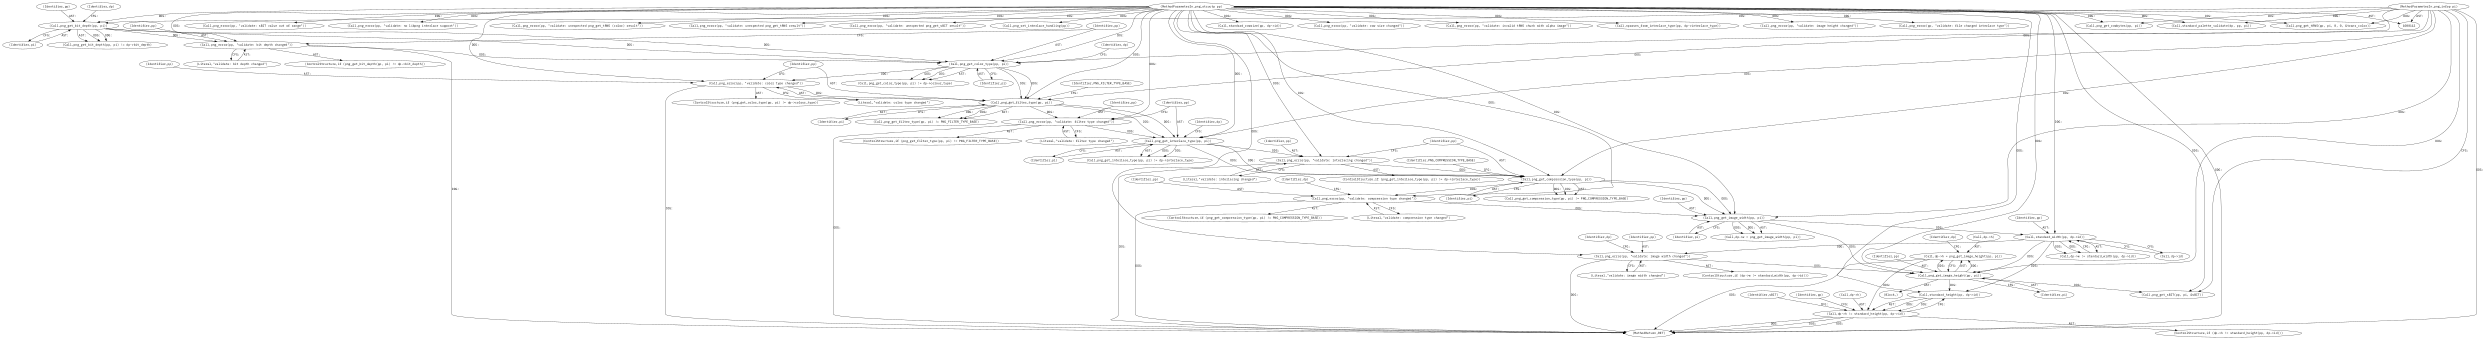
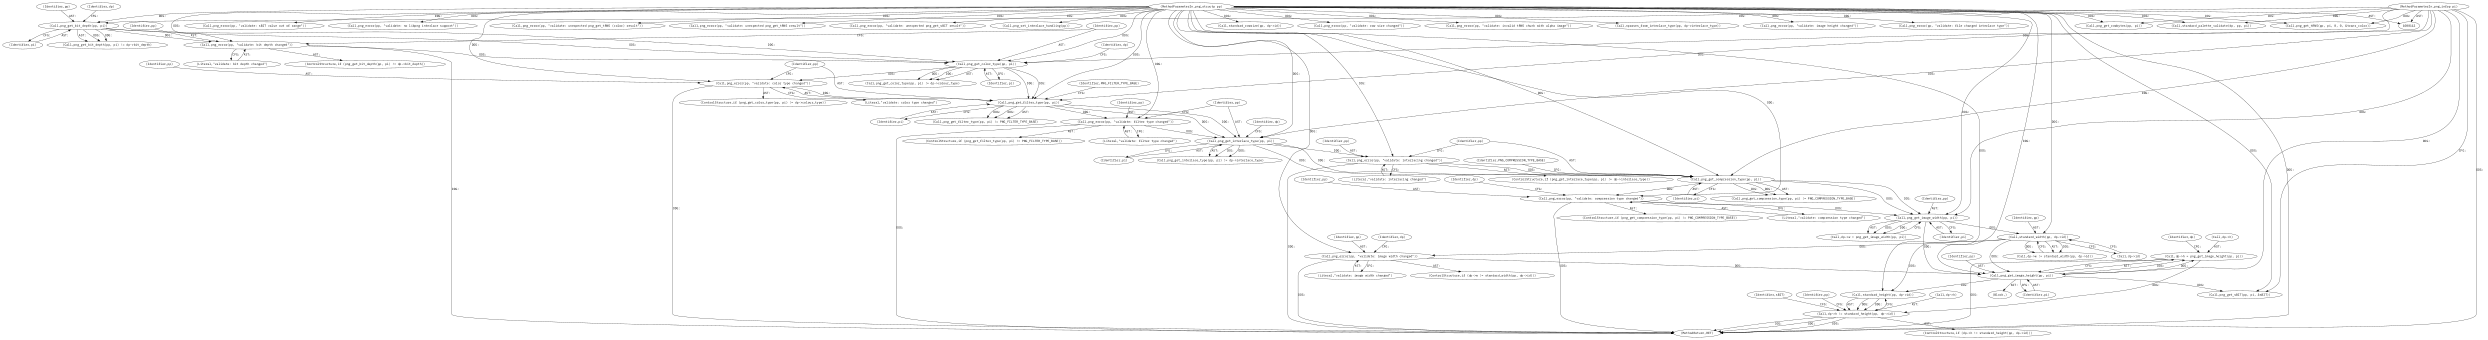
edge "(Call,dp->w = png_get_image_width(pp, pi))" -> "(Call,png_get_image_width(pp, pi))": added, label "CFG:"
